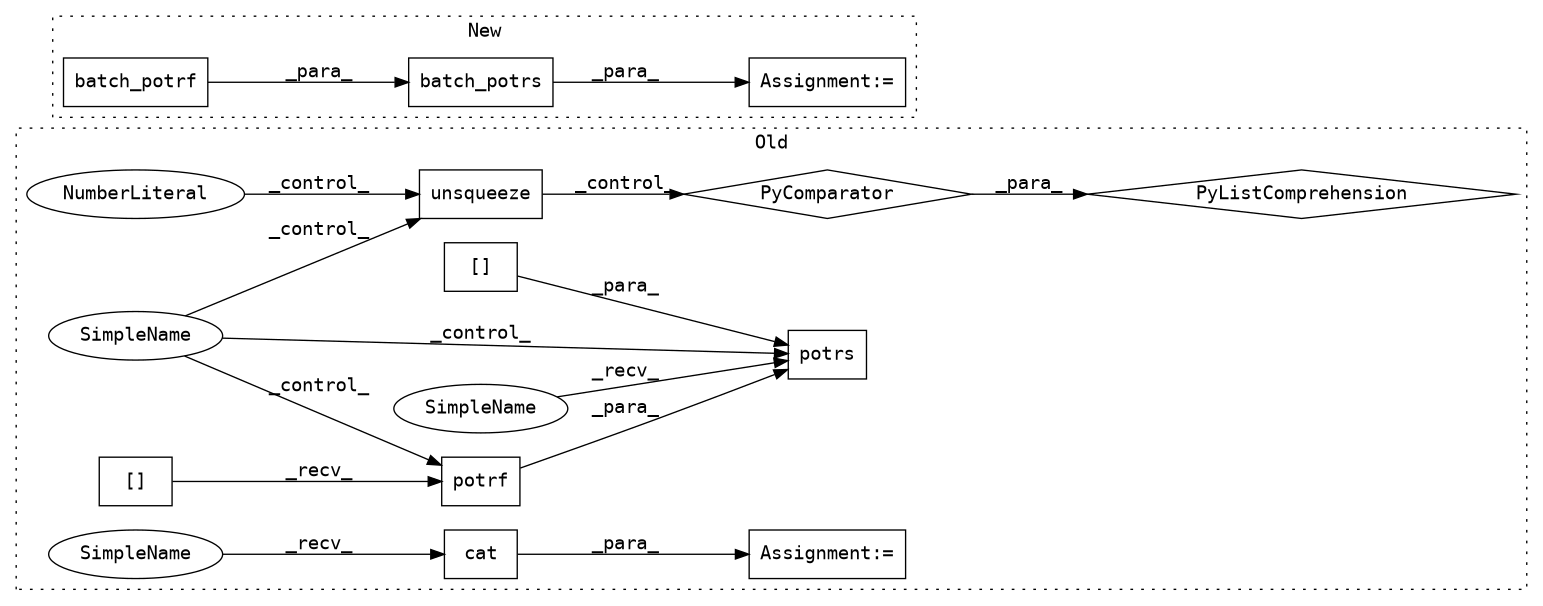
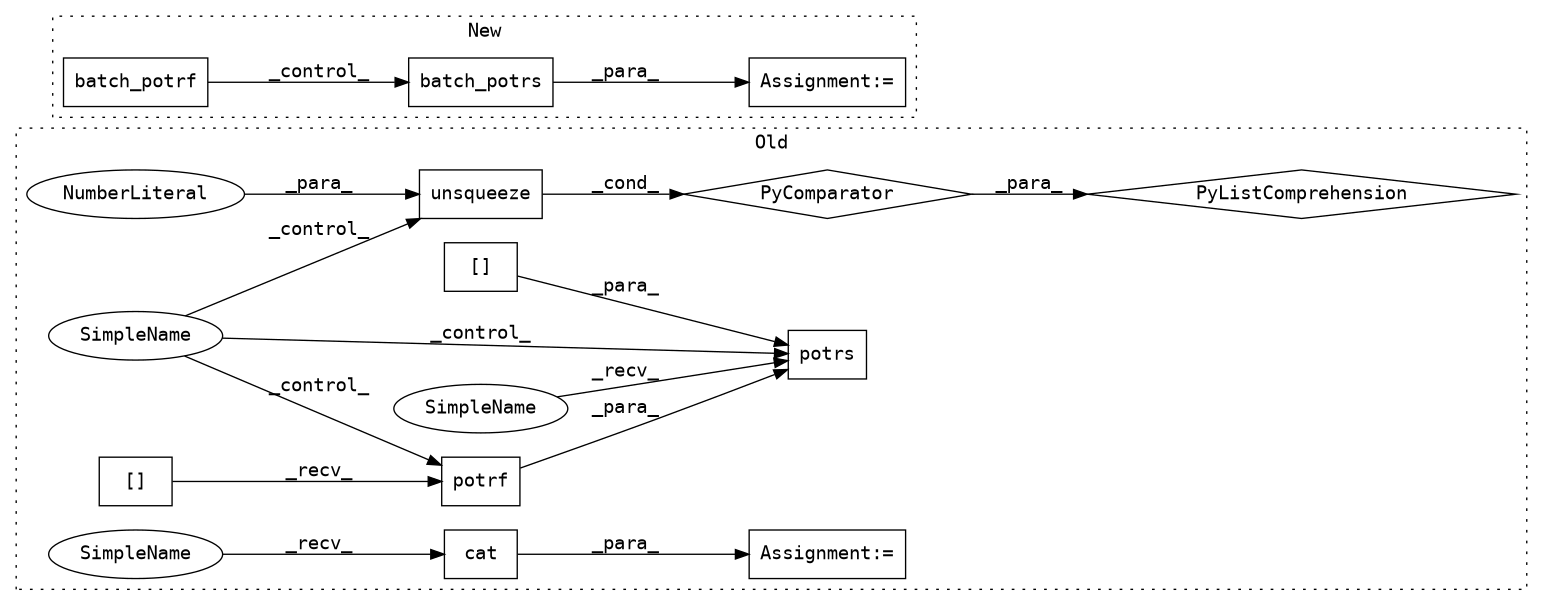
edge "batch_potrf" -> "batch_potrs": label "_para_" -> "_control_"
edge "NumberLiteral" -> "unsqueeze": label "_control_" -> "_para_"
edge "unsqueeze" -> "PyComparator": label "_control_" -> "_cond_"
